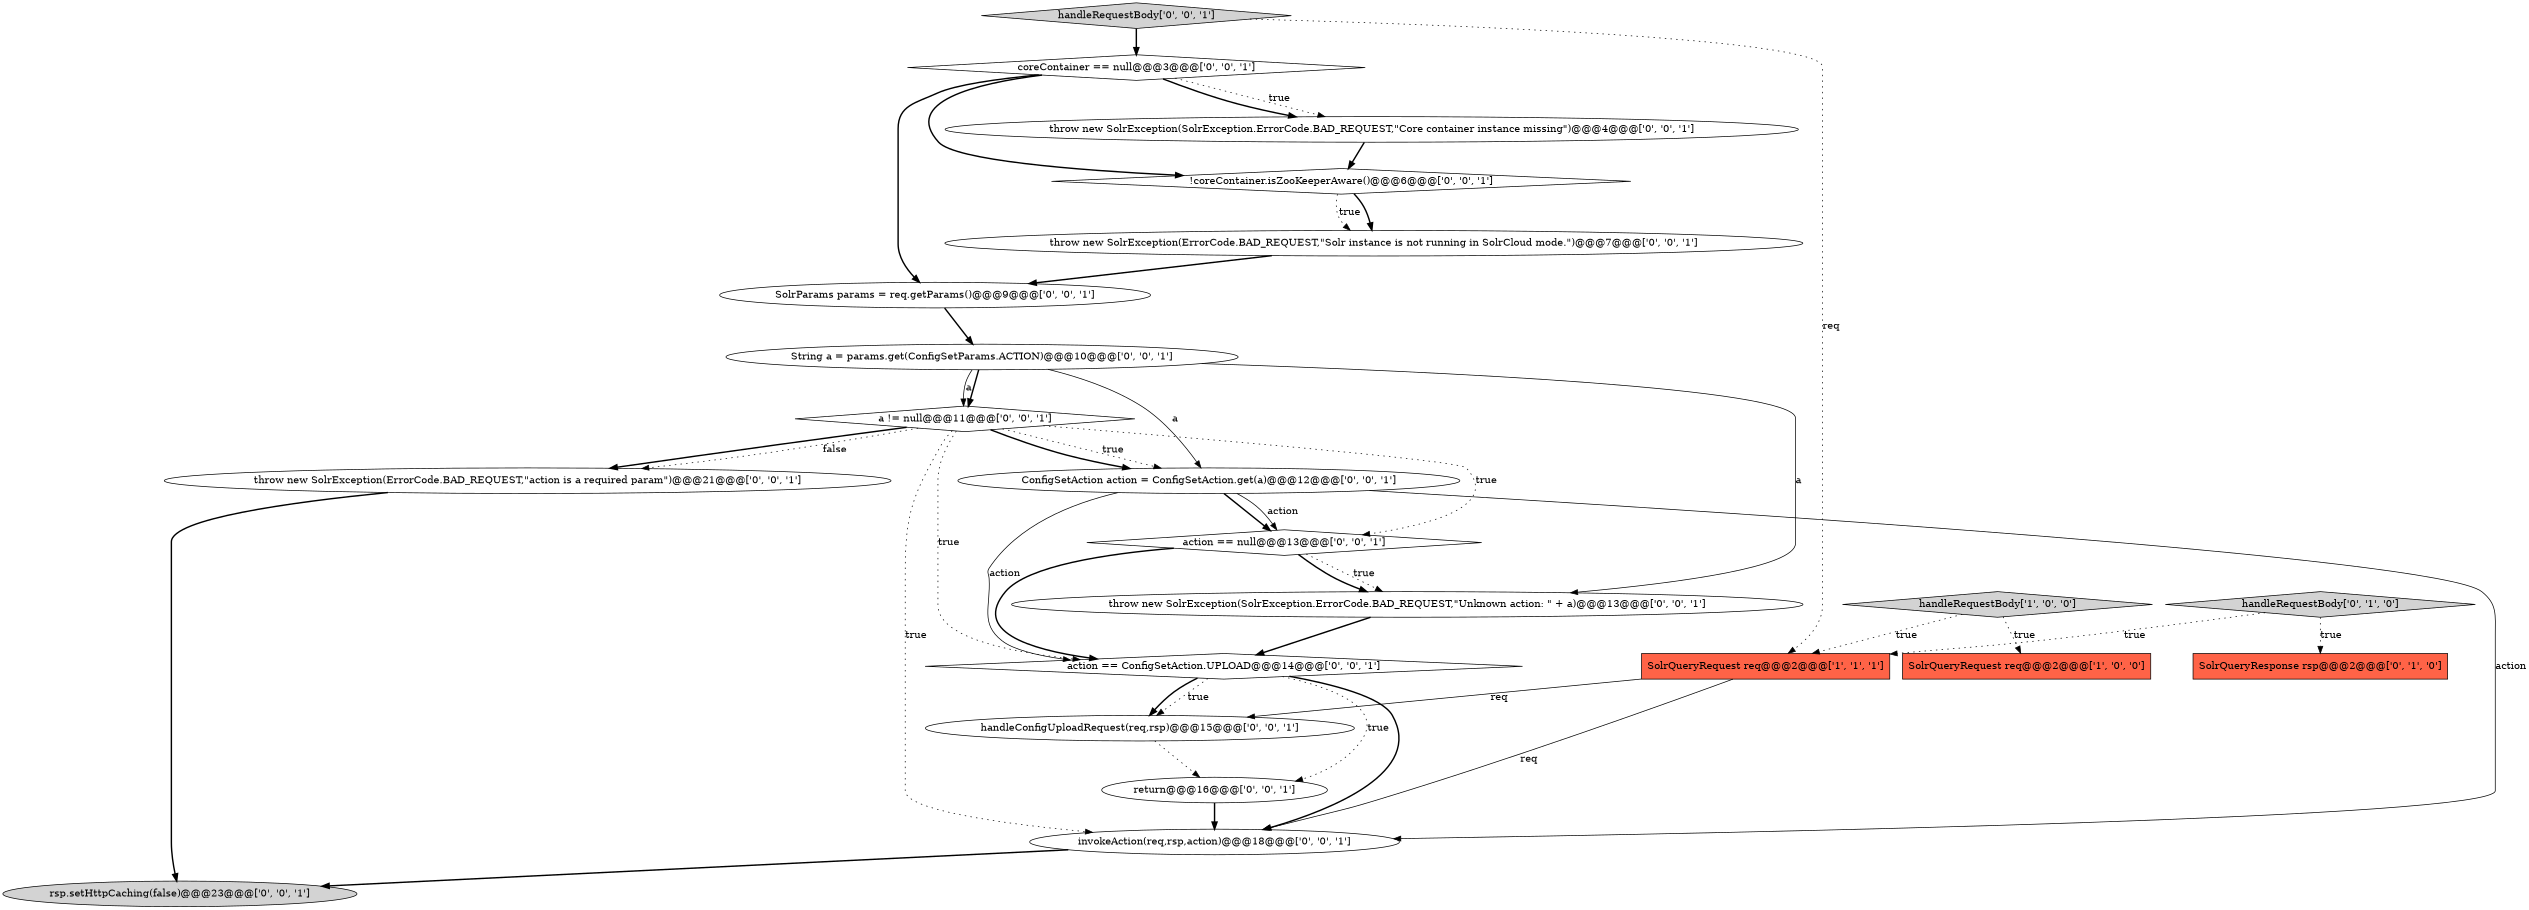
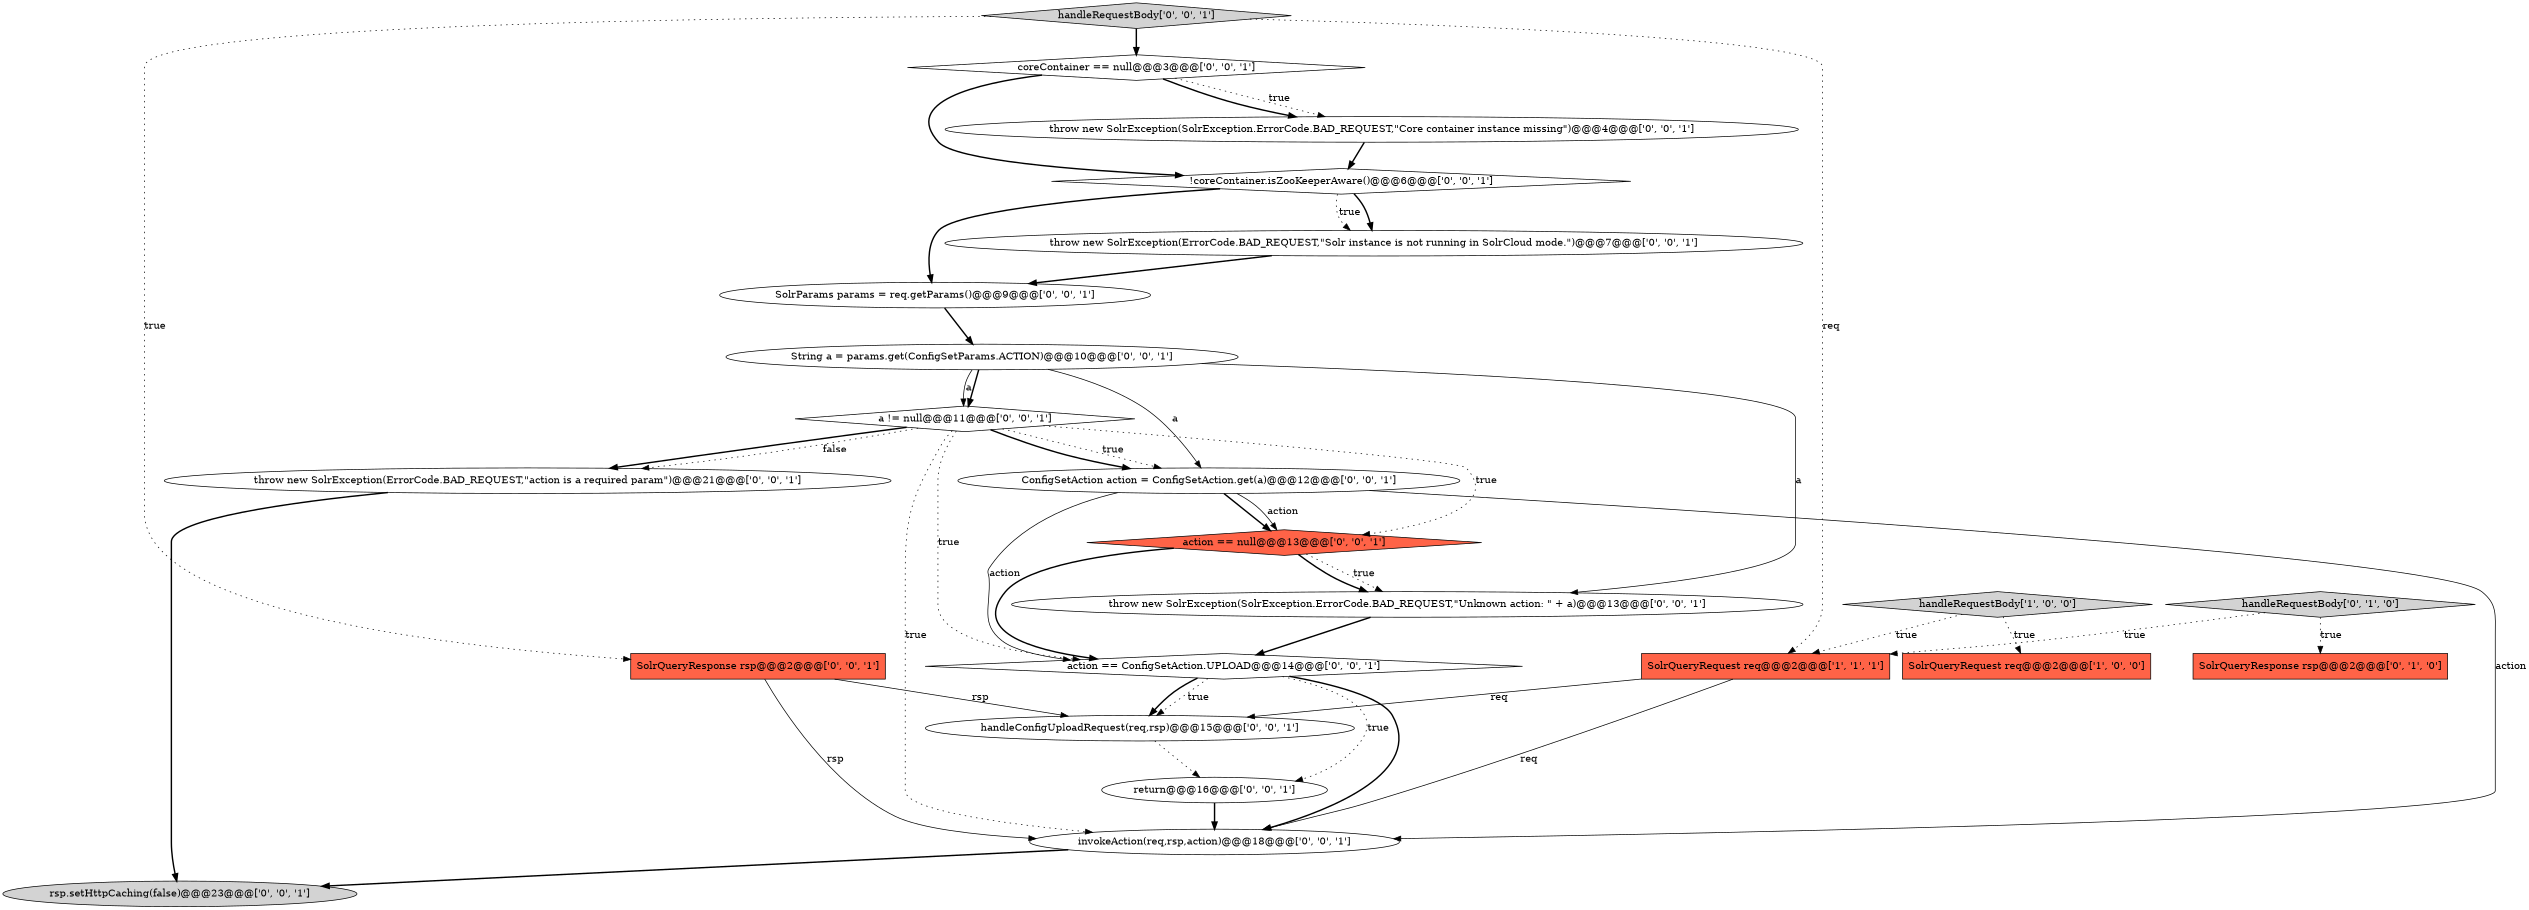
edge "coreContainer == null@@@3@@@['0', '0', '1']" -> "SolrParams params = req.getParams()@@@9@@@['0', '0', '1']": now "!coreContainer.isZooKeeperAware()@@@6@@@['0', '0', '1']" -> "SolrParams params = req.getParams()@@@9@@@['0', '0', '1']"
node "action == null@@@13@@@['0', '0', '1']": fillcolor white -> tomato
node "SolrQueryResponse rsp@@@2@@@['0', '0', '1']": added
